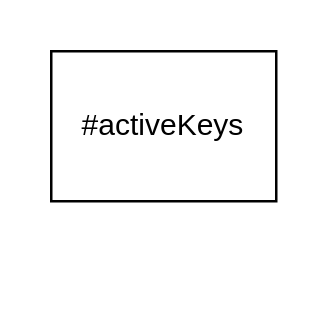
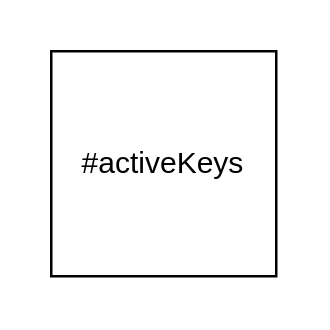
node "#activeKeys": size 225x150 -> 225x225
